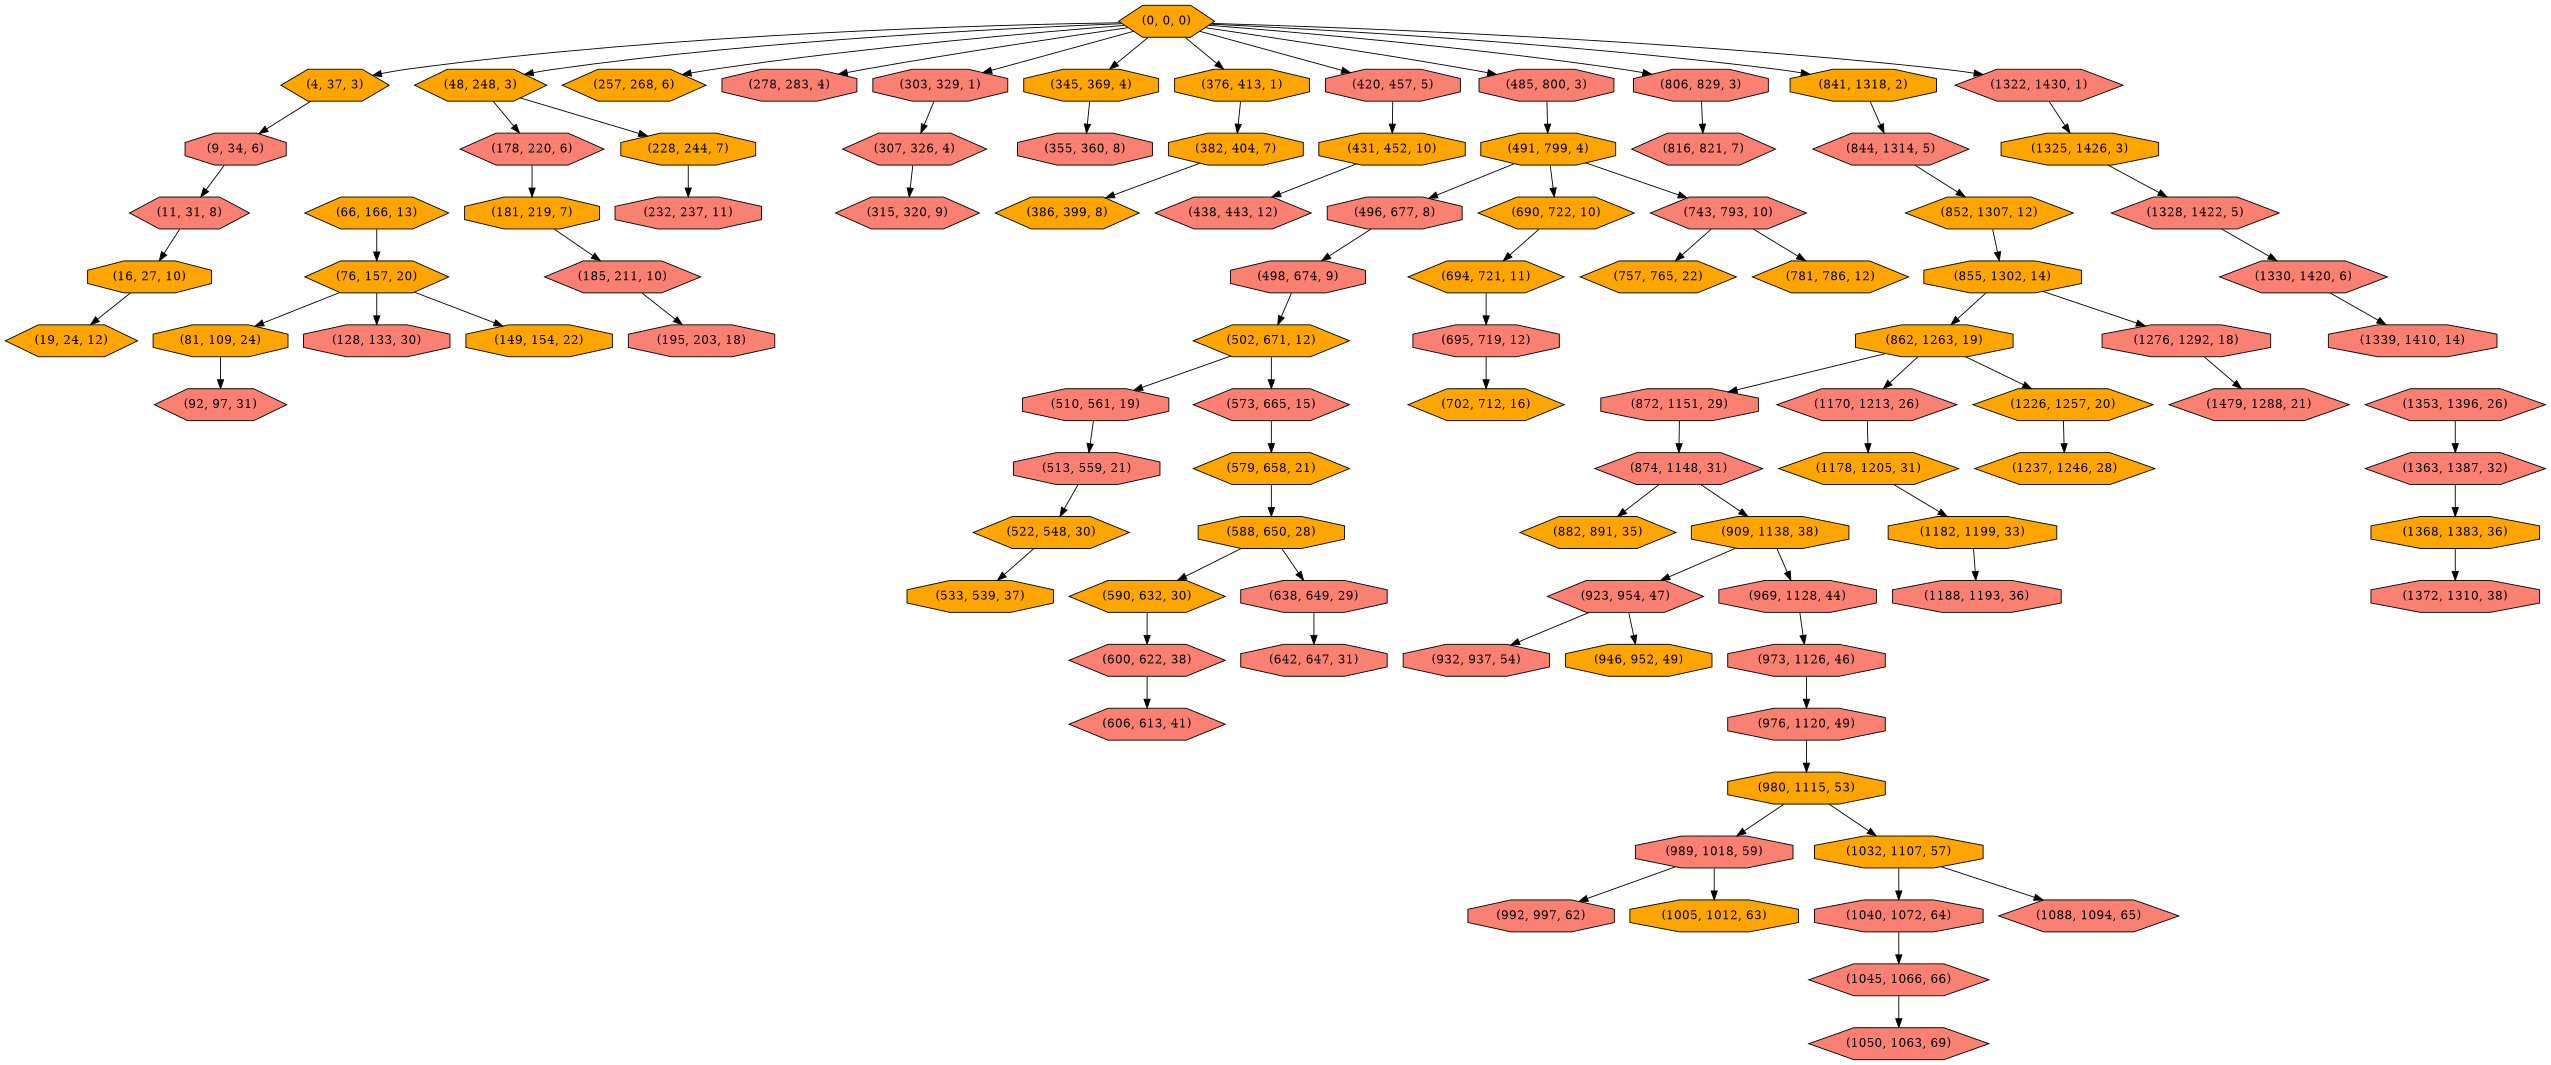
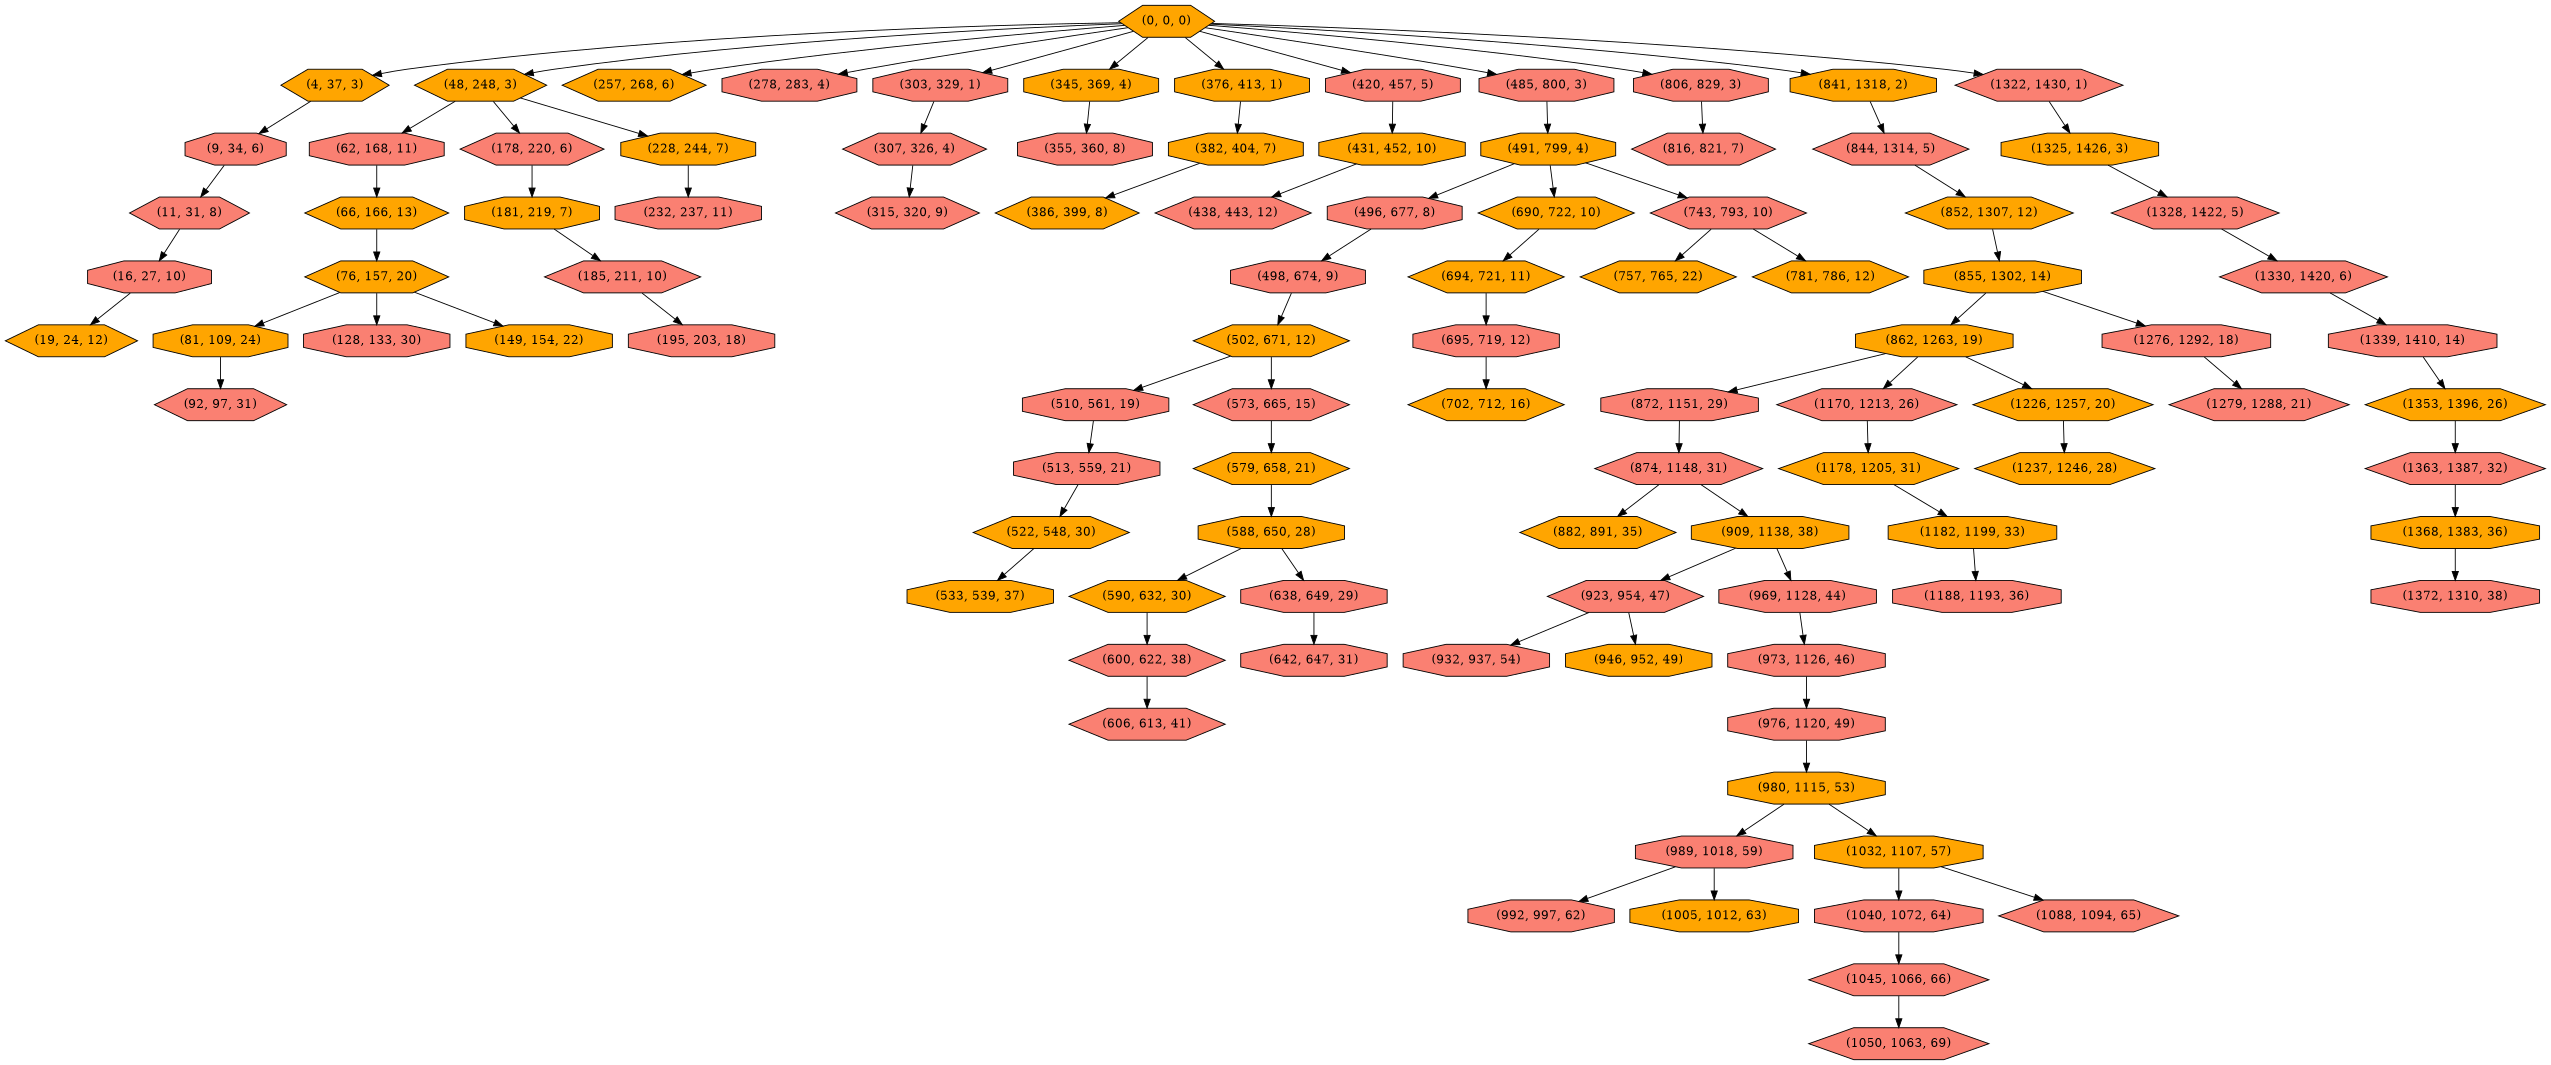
node "(62, 168, 11)": added
node "(16, 27, 10)": fillcolor orange -> salmon
edge "(1339, 1410, 14)" -> "(1353, 1396, 26)": added
node "(1479, 1288, 21)": label "(1479, 1288, 21)" -> "(1279, 1288, 21)"
node "(1353, 1396, 26)": fillcolor salmon -> orange
